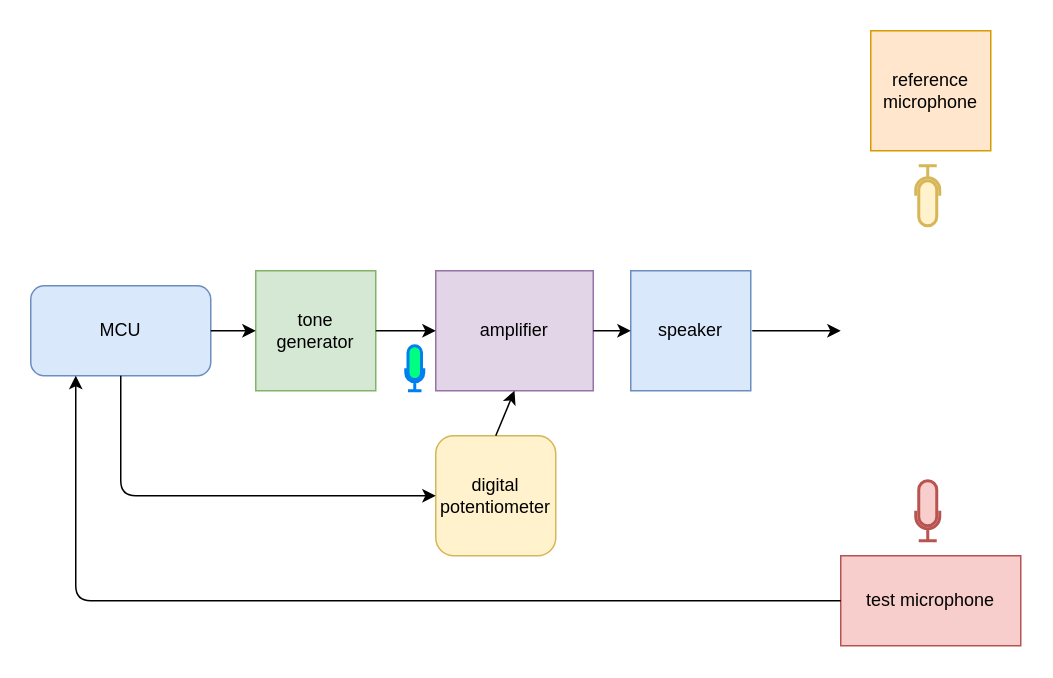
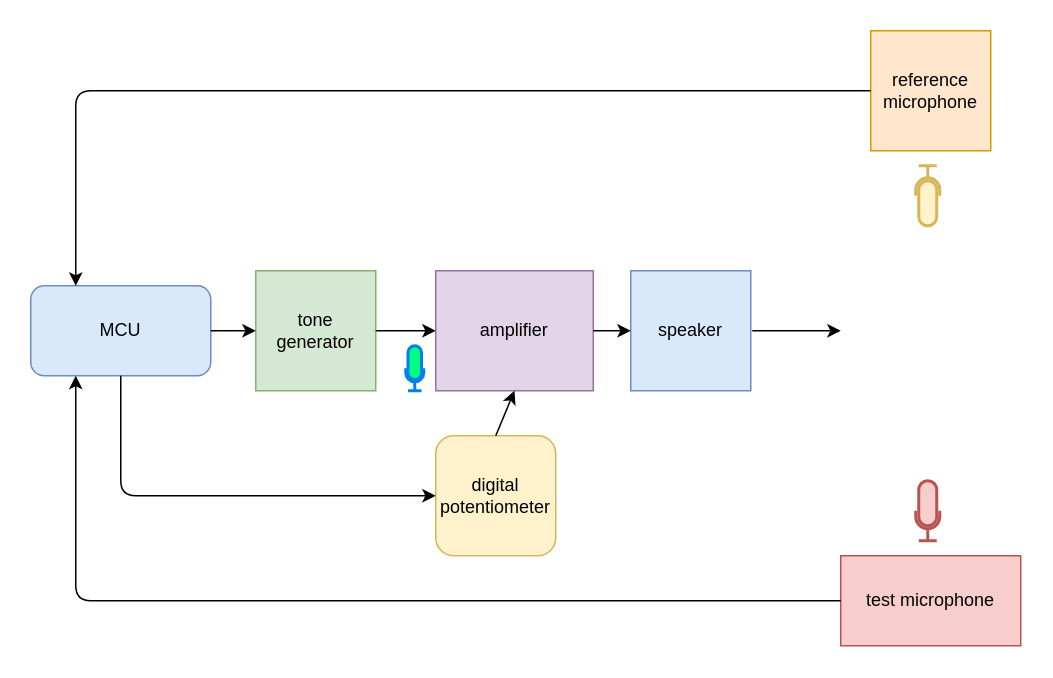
edge "reference microphone" -> "MCU": added
